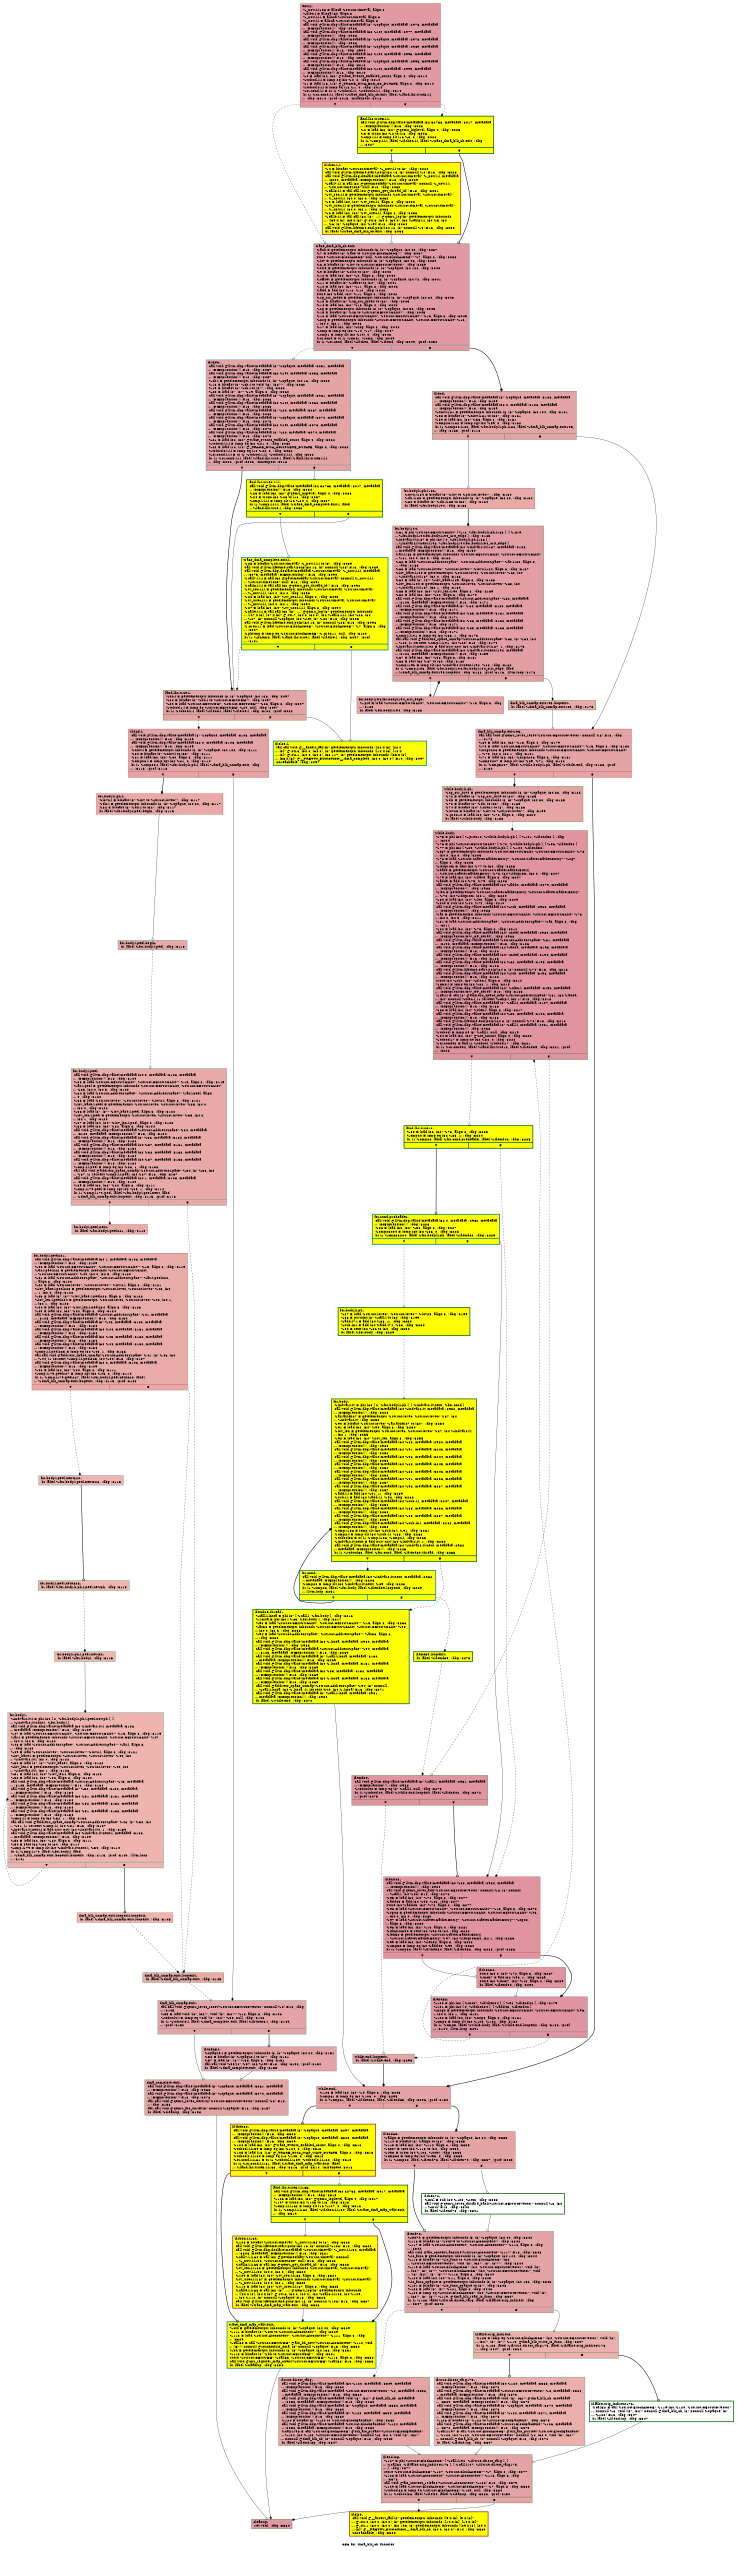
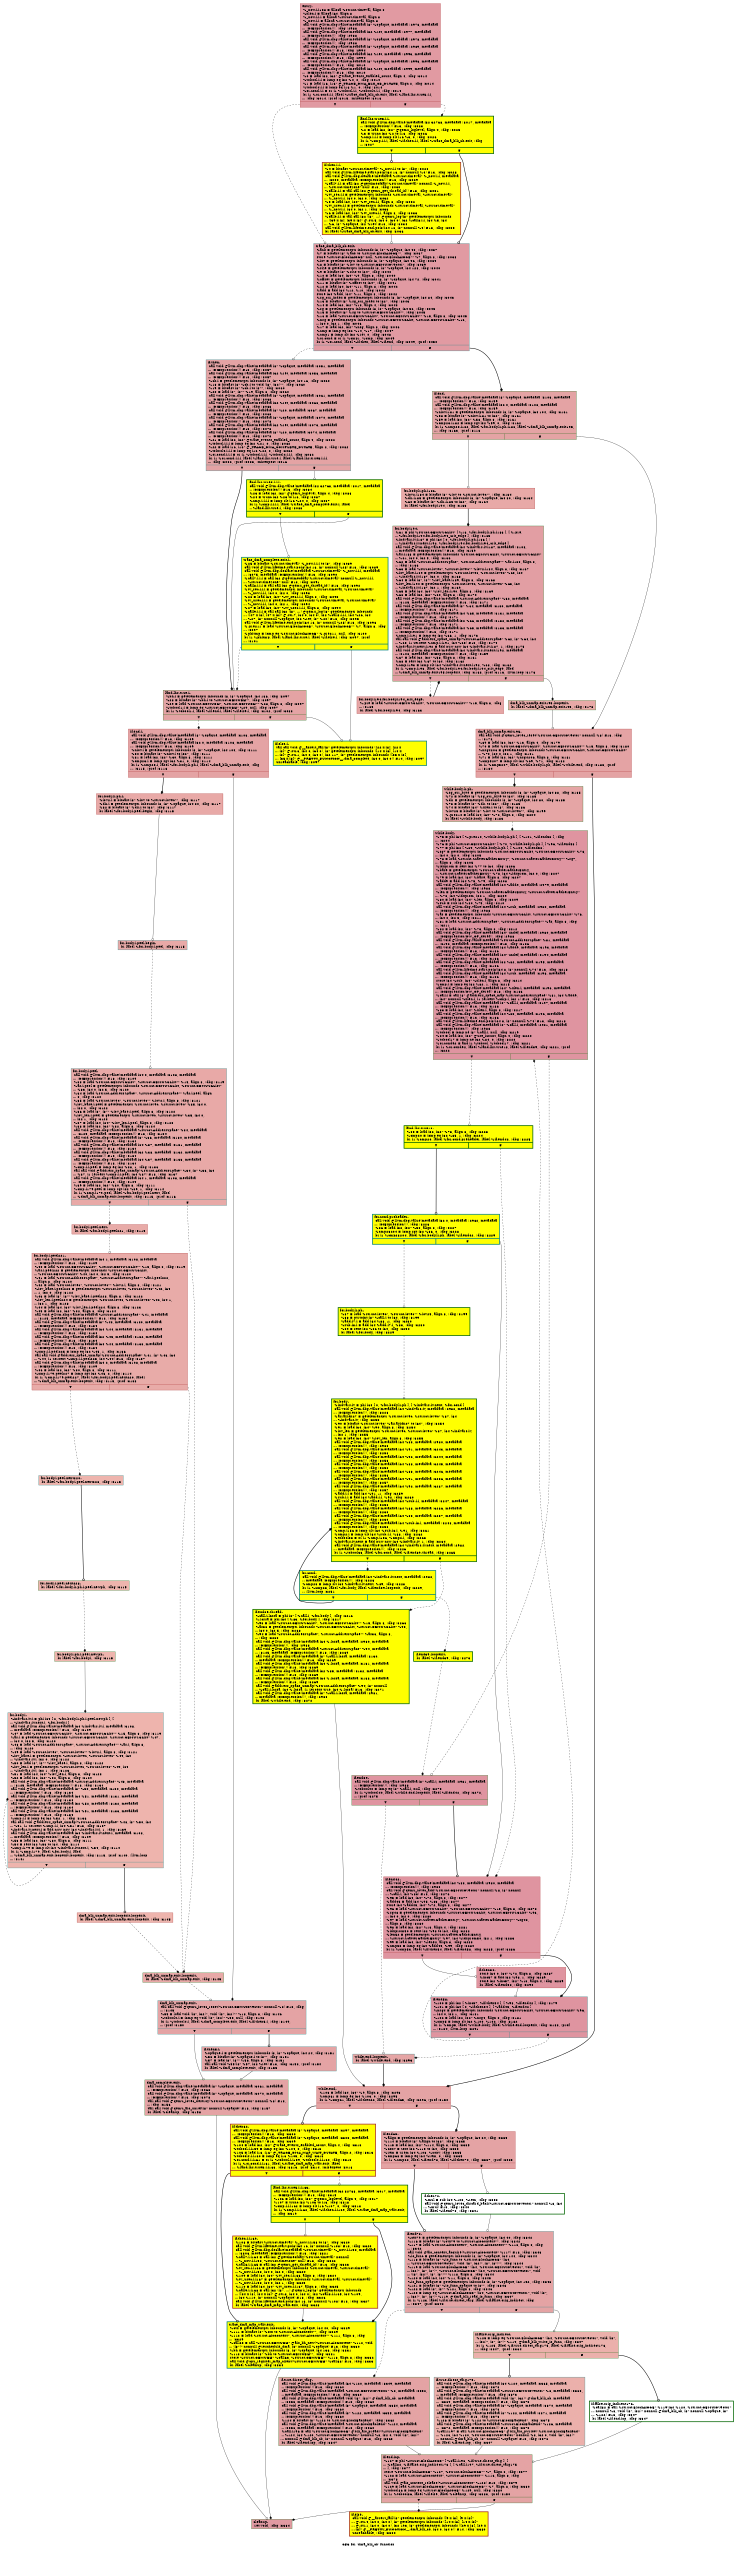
edge "for.body.i.peel.next:" -> "for.body.i.peel221:": added
